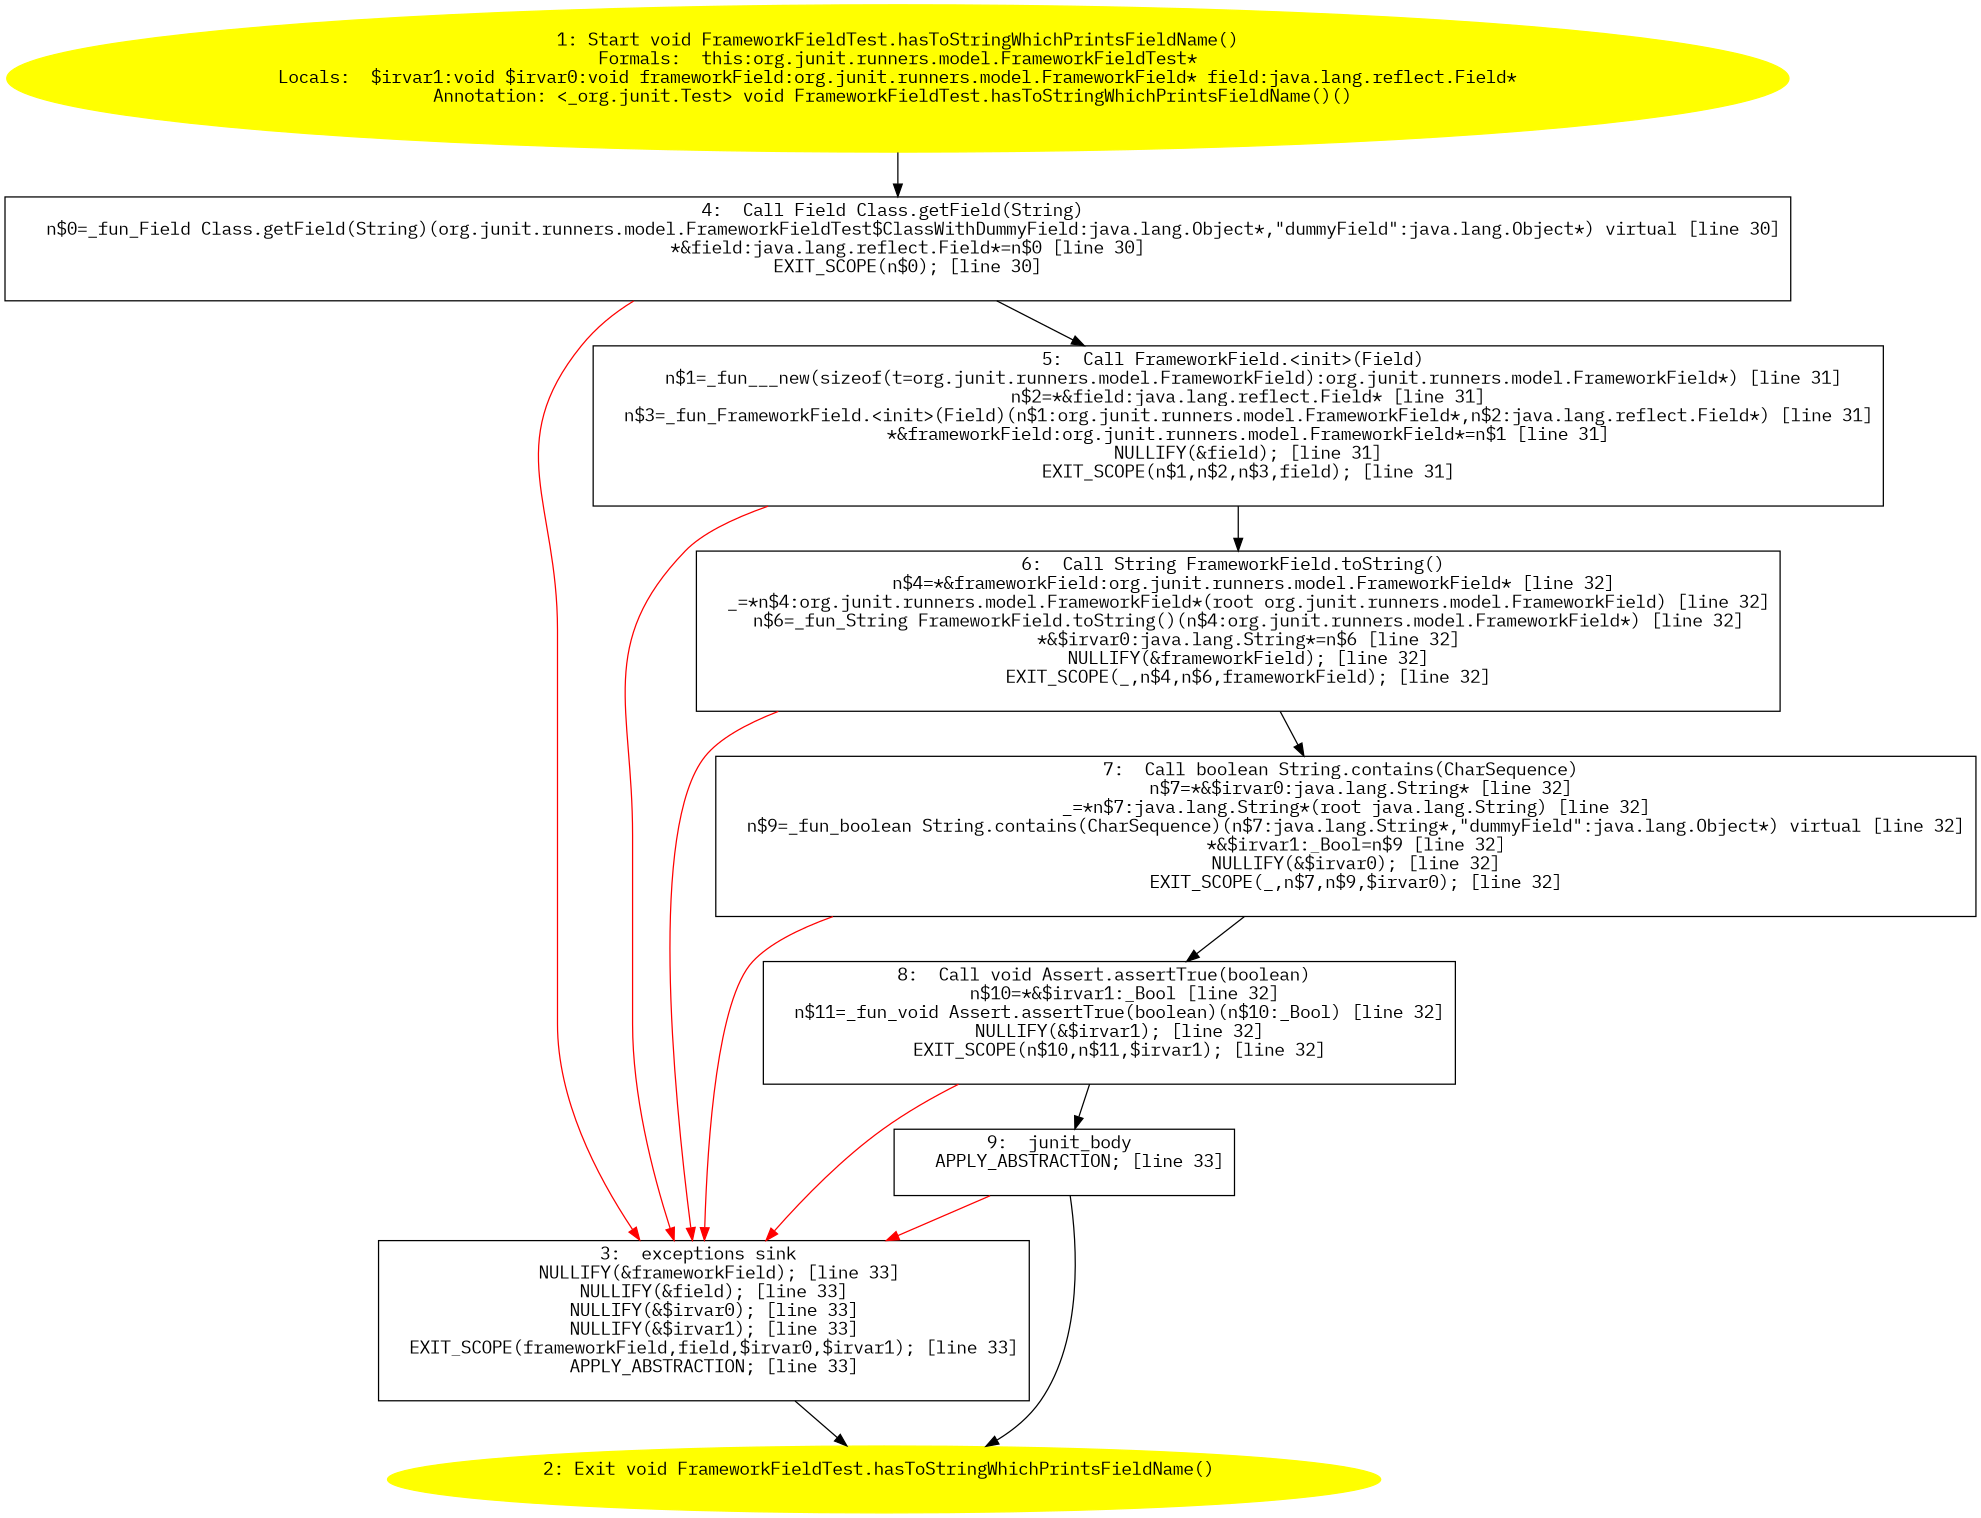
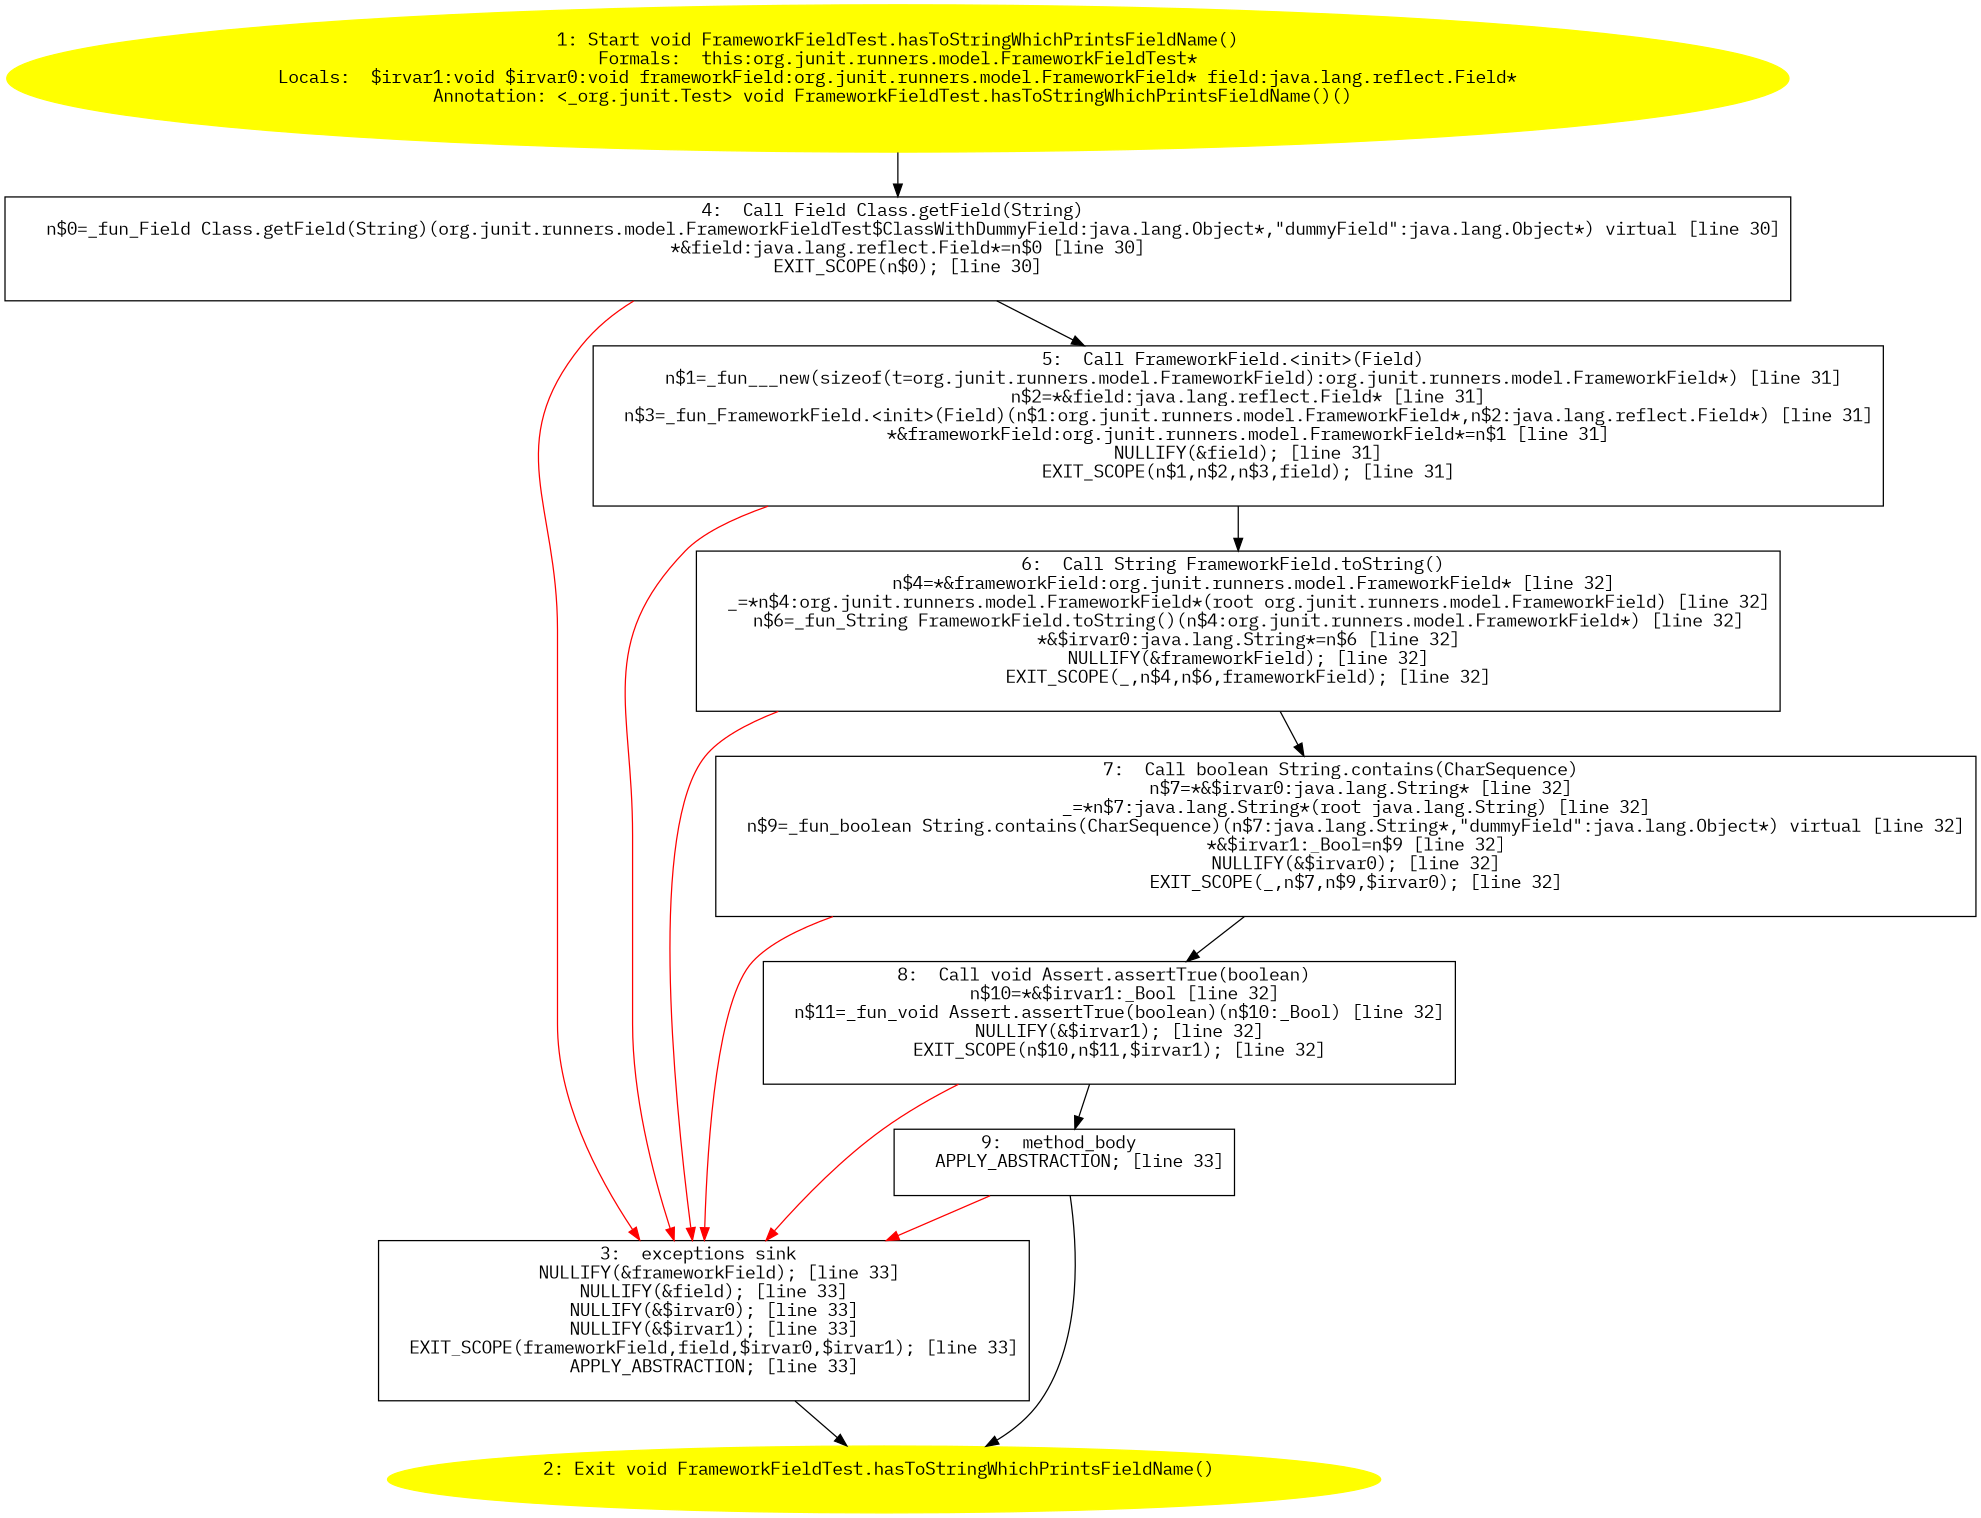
node "9:  junit_body APPLY_ABSTRACTION; [line 33]": label "9:  junit_body APPLY_ABSTRACTION; [line 33]" -> "9:  method_body APPLY_ABSTRACTION; [line 33]"
